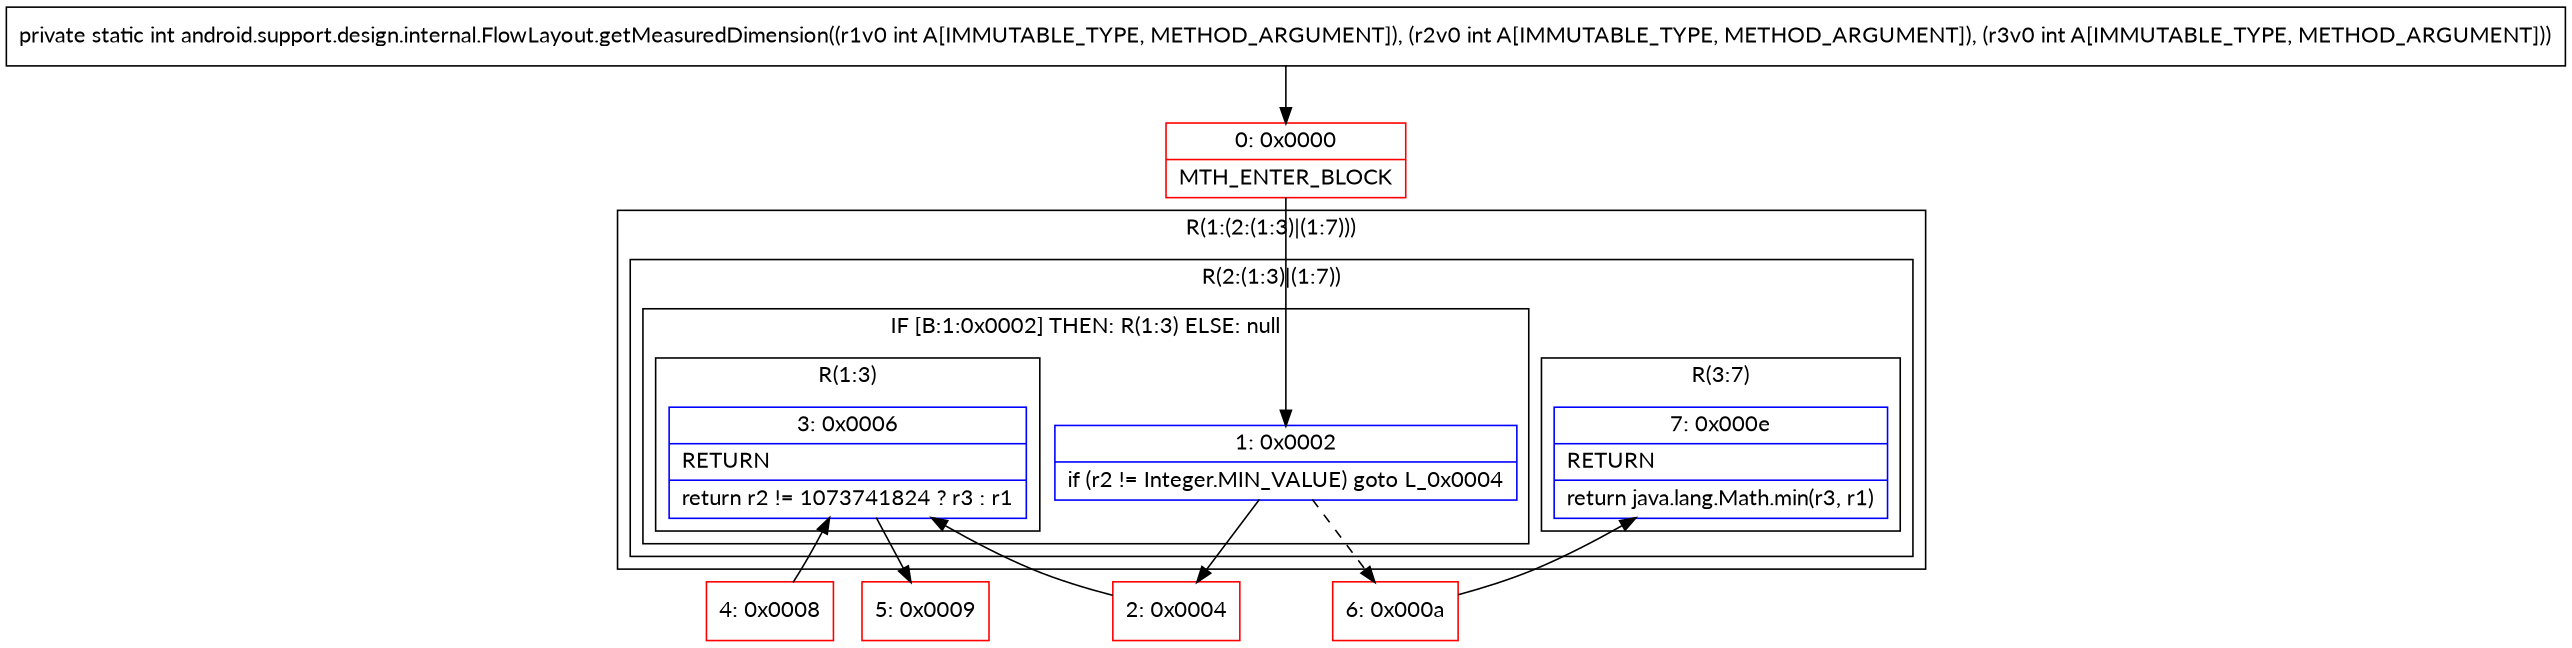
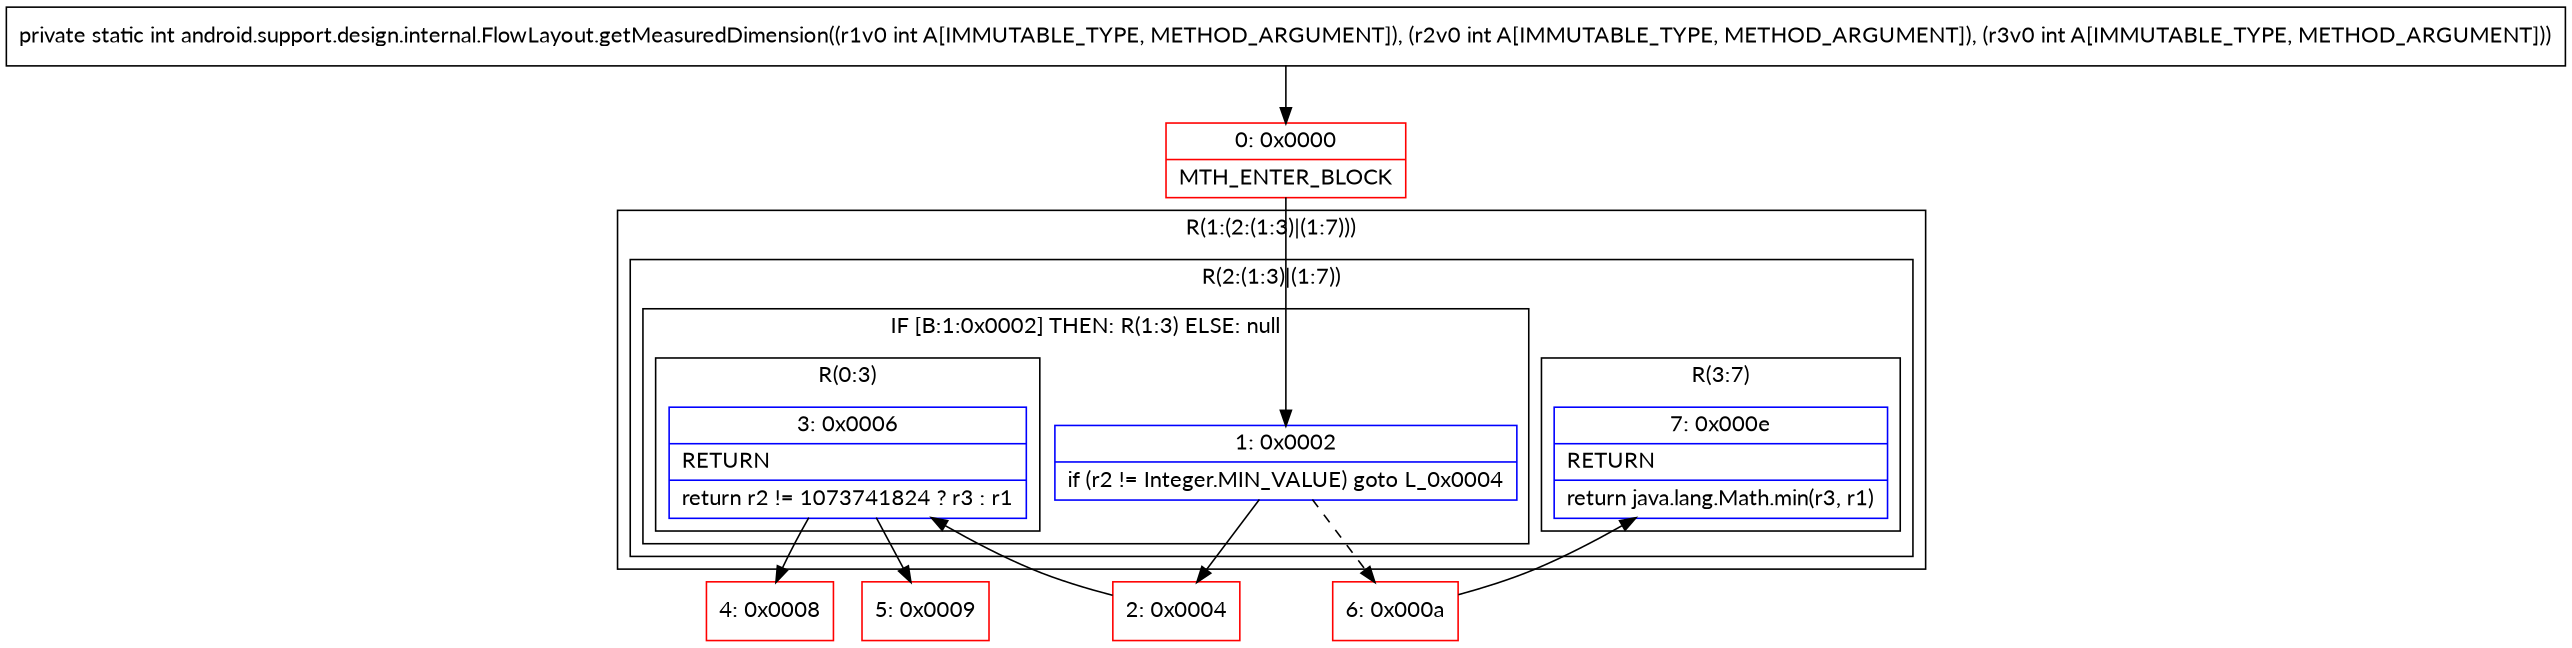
cluster "R(1:3)": label "R(1:3)" -> "R(0:3)"
edge "4: 0x0008" -> "3: 0x0006": reversed
